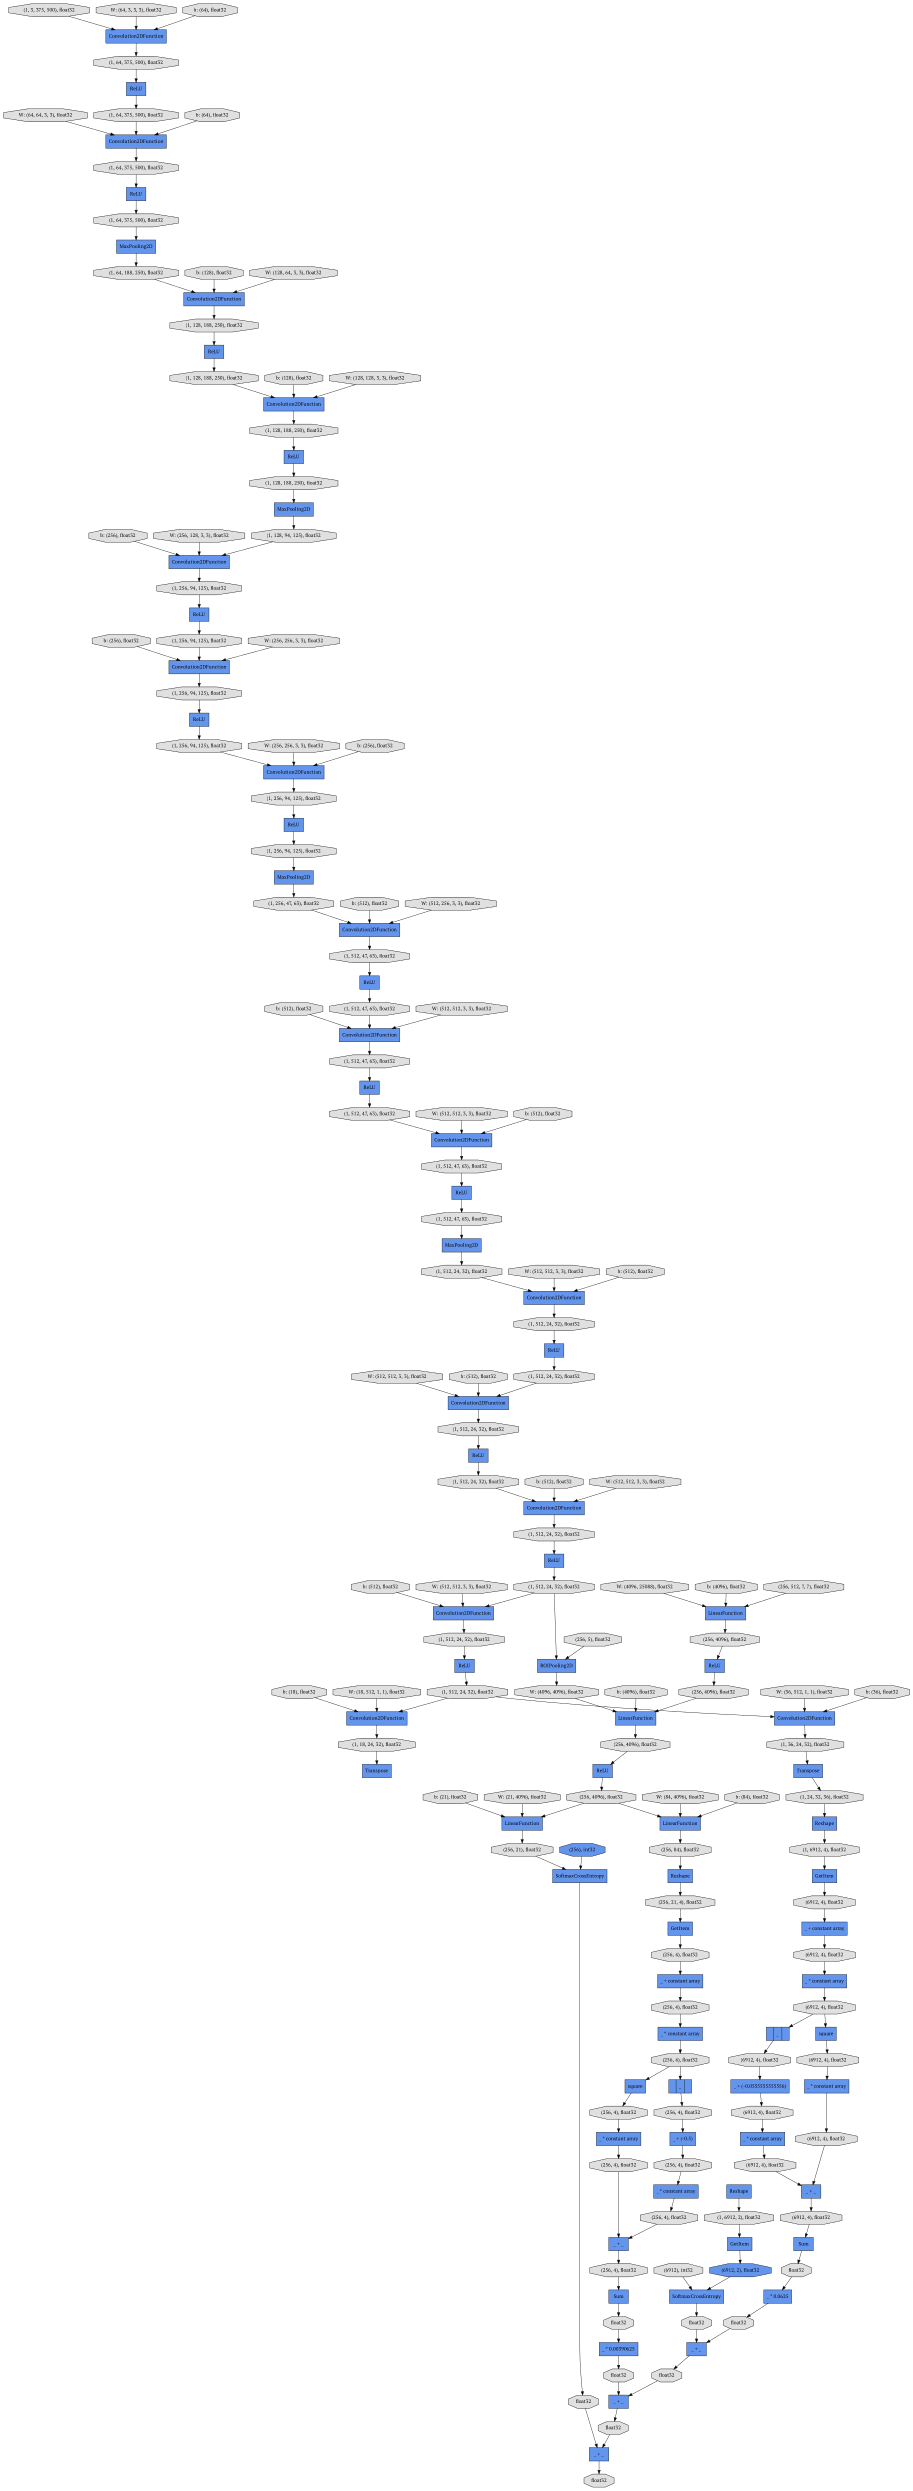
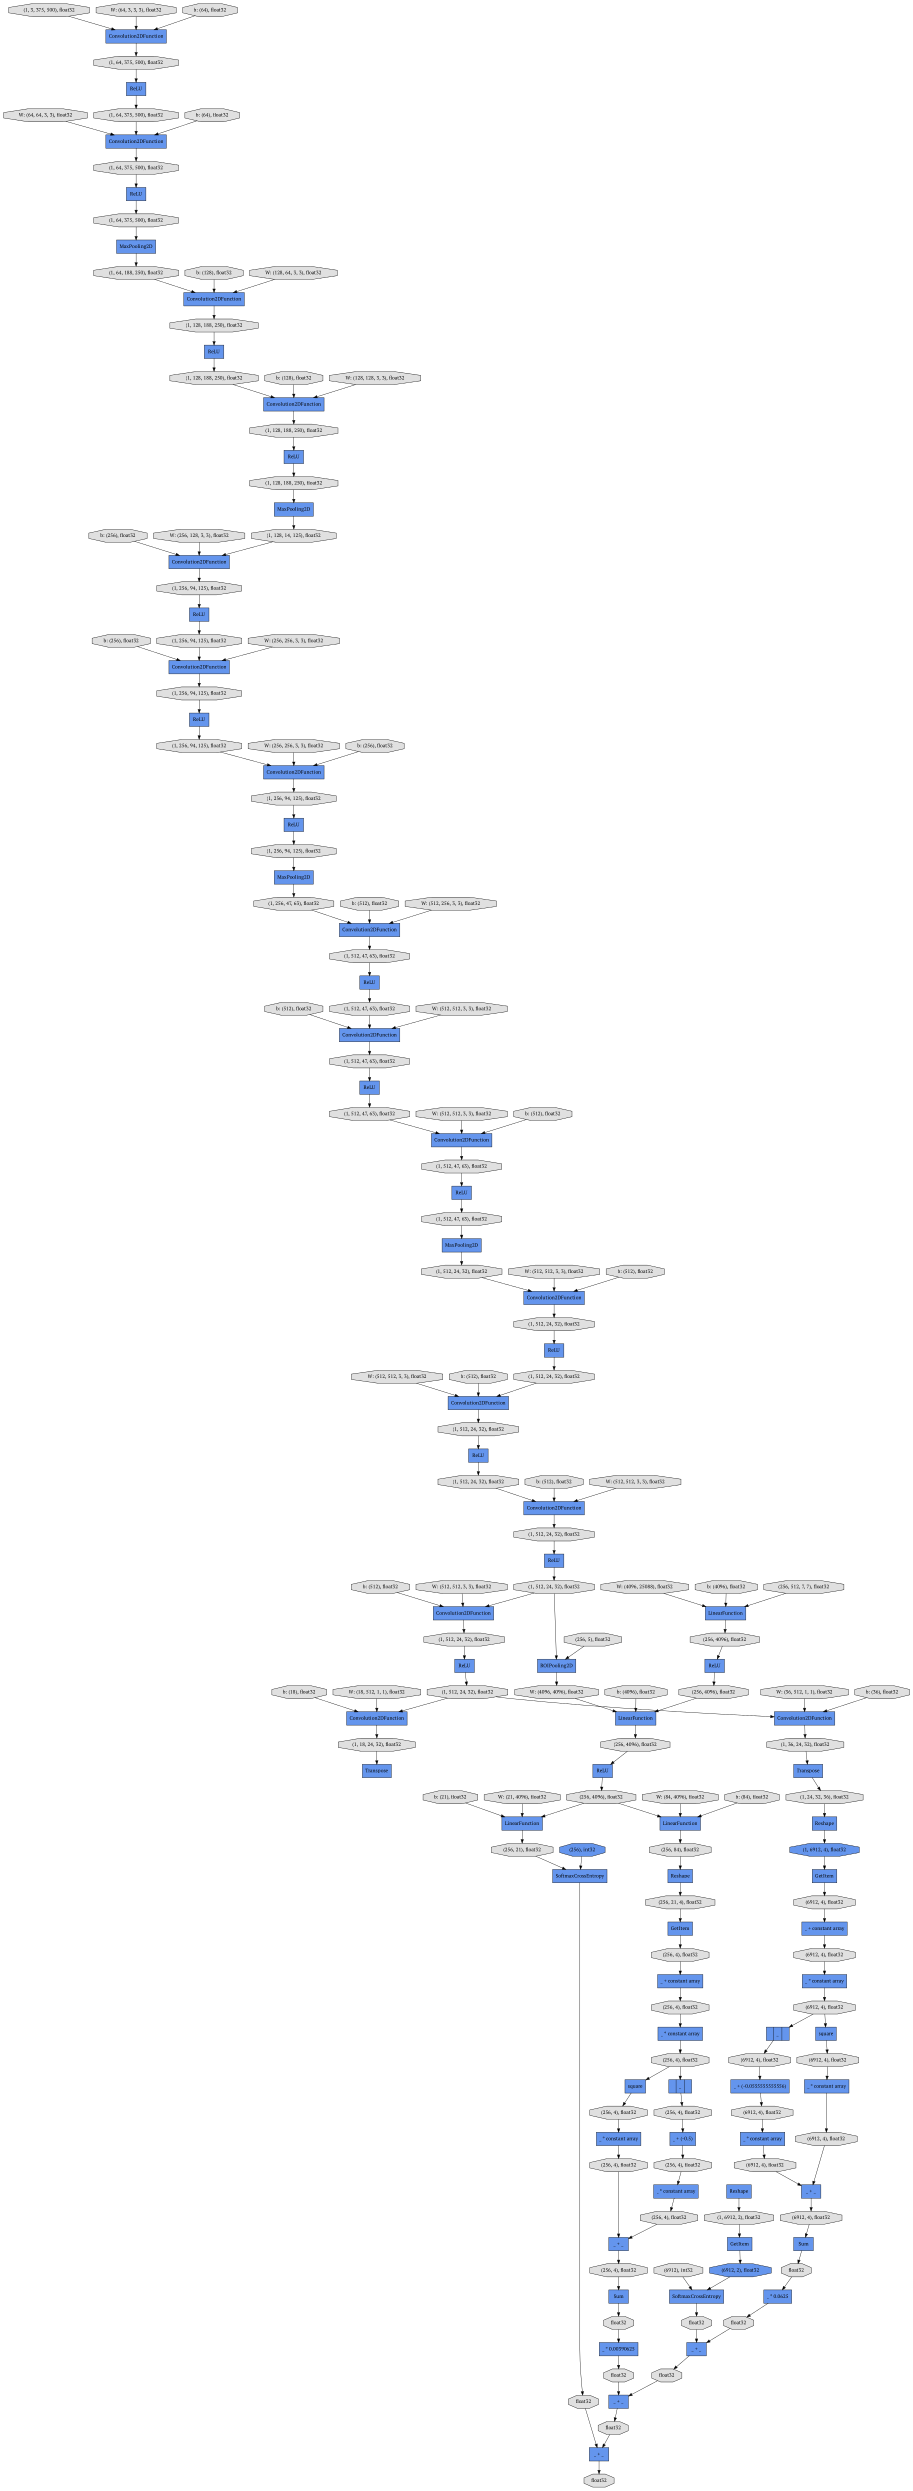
node "(1, 128, 94, 125), float32": label "(1, 128, 94, 125), float32" -> "(1, 128, 14, 125), float32"
node "(1, 6912, 4), float32": fillcolor #e0e0e0 -> #6495ed
